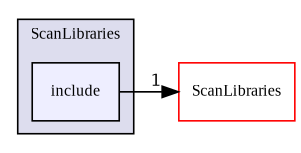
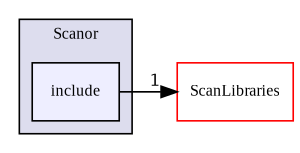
cluster "ScanLibraries": label "ScanLibraries" -> "Scanor"
